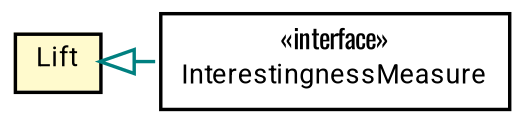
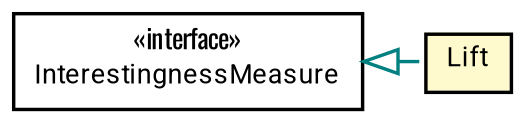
edge "InterestingnessMeasure" -> "Lift": reversed
